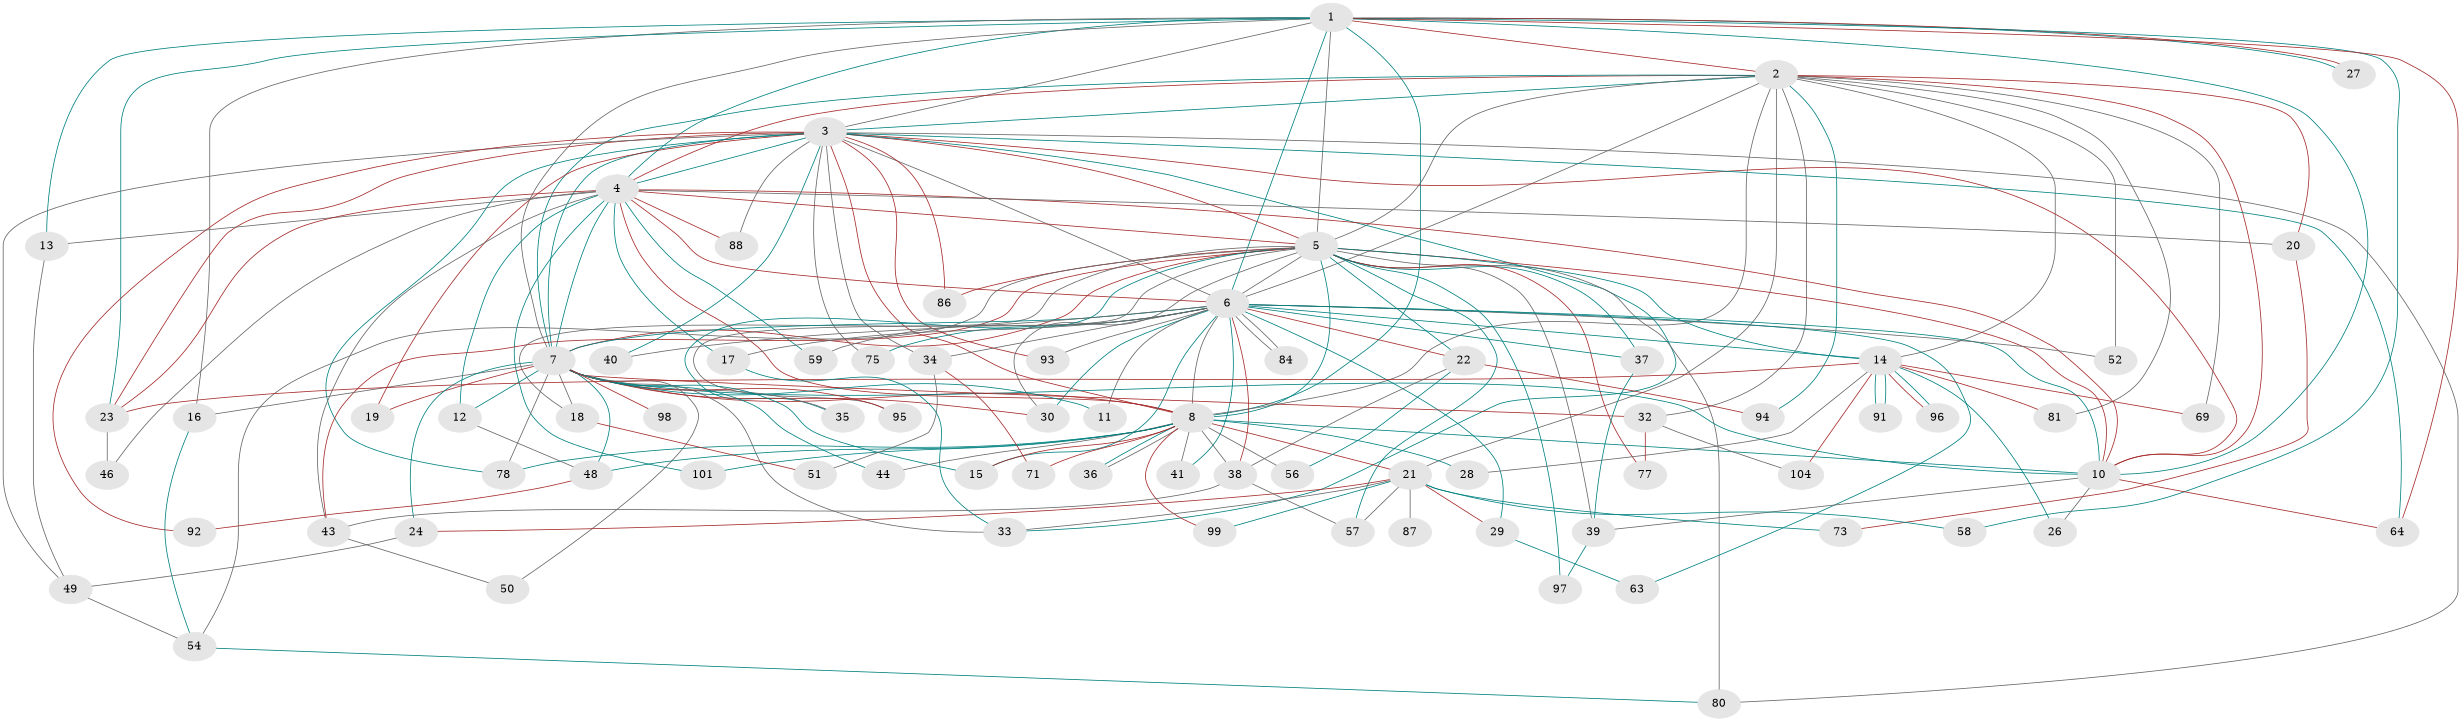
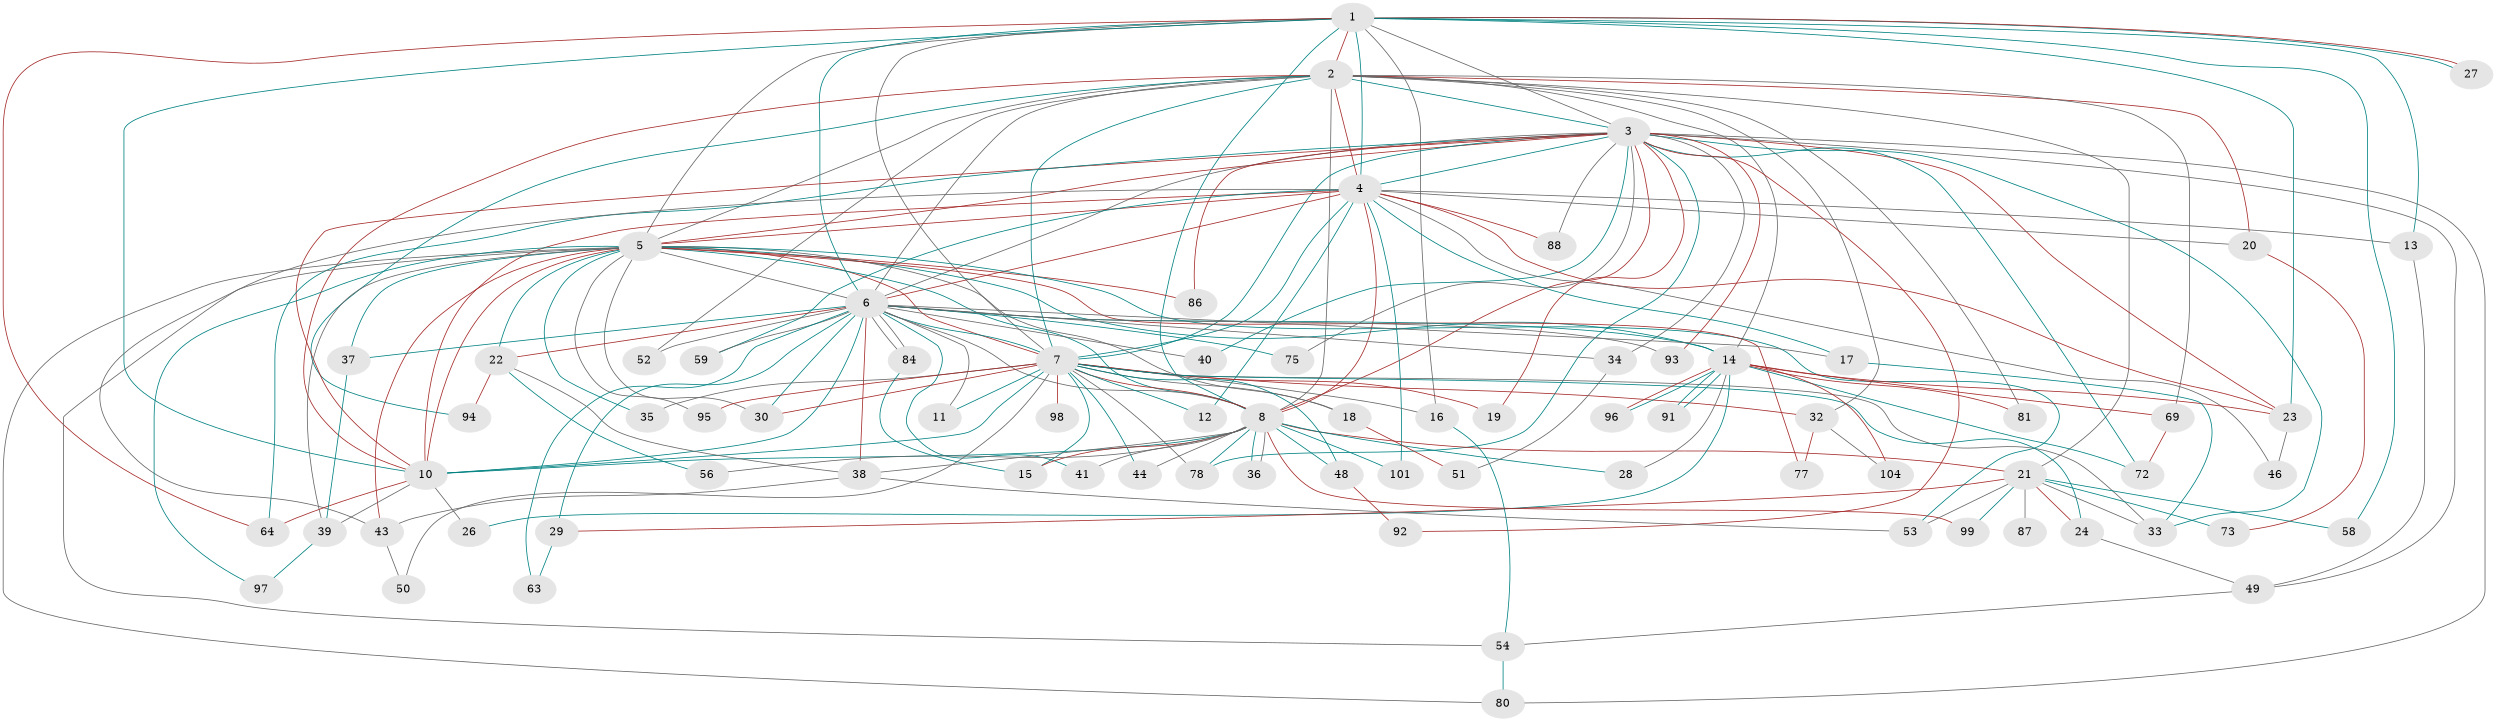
edge "6" -- "15": now "84" -- "15"
edge "12" -- "48": removed
node "71": removed
node "72": added
node "57": label "57" -> "53"
